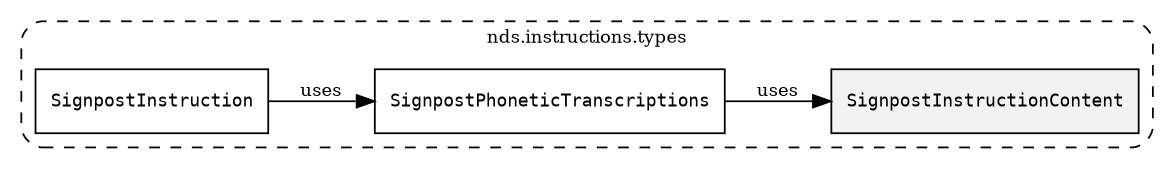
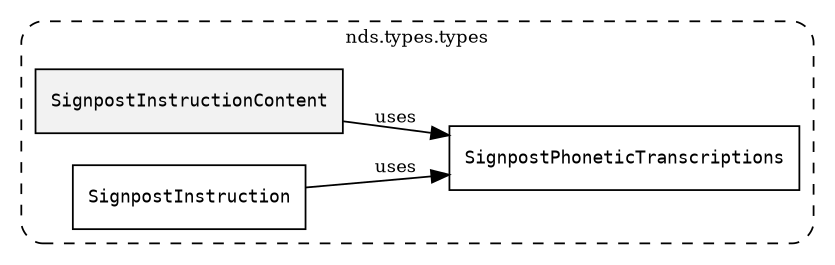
cluster "nds.instructions.types": label "nds.instructions.types" -> "nds.types.types"
edge "SignpostPhoneticTranscriptions" -> "SignpostInstructionContent": reversed
